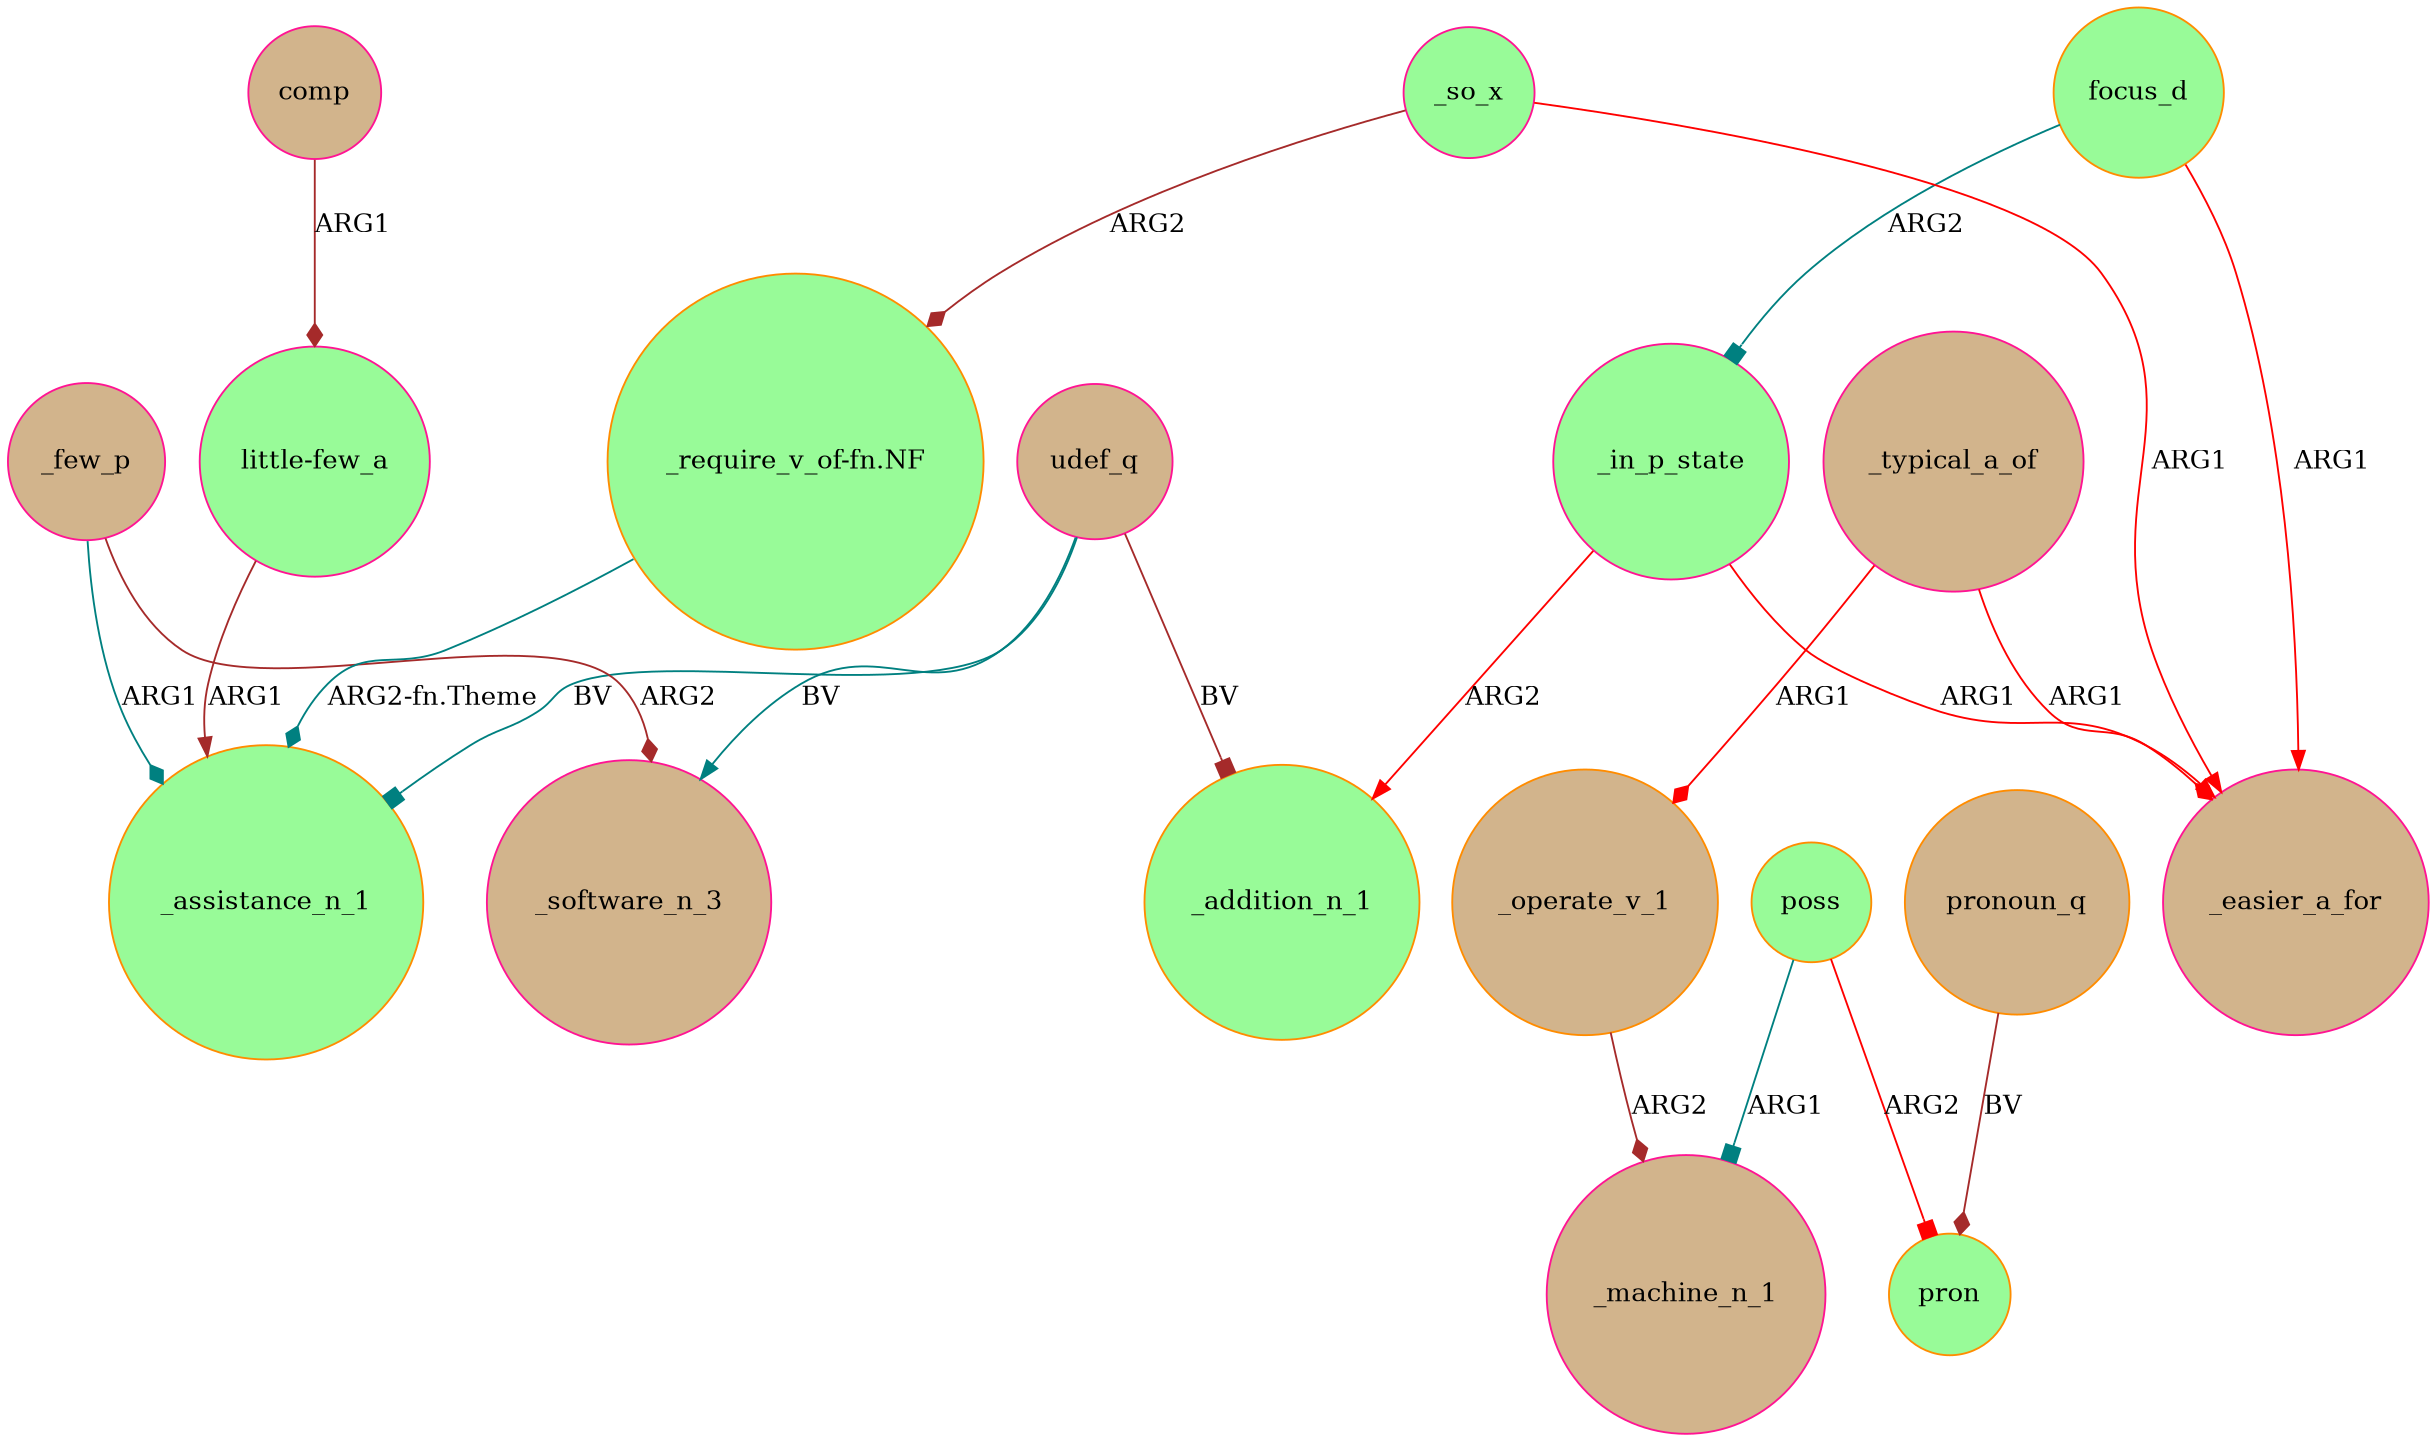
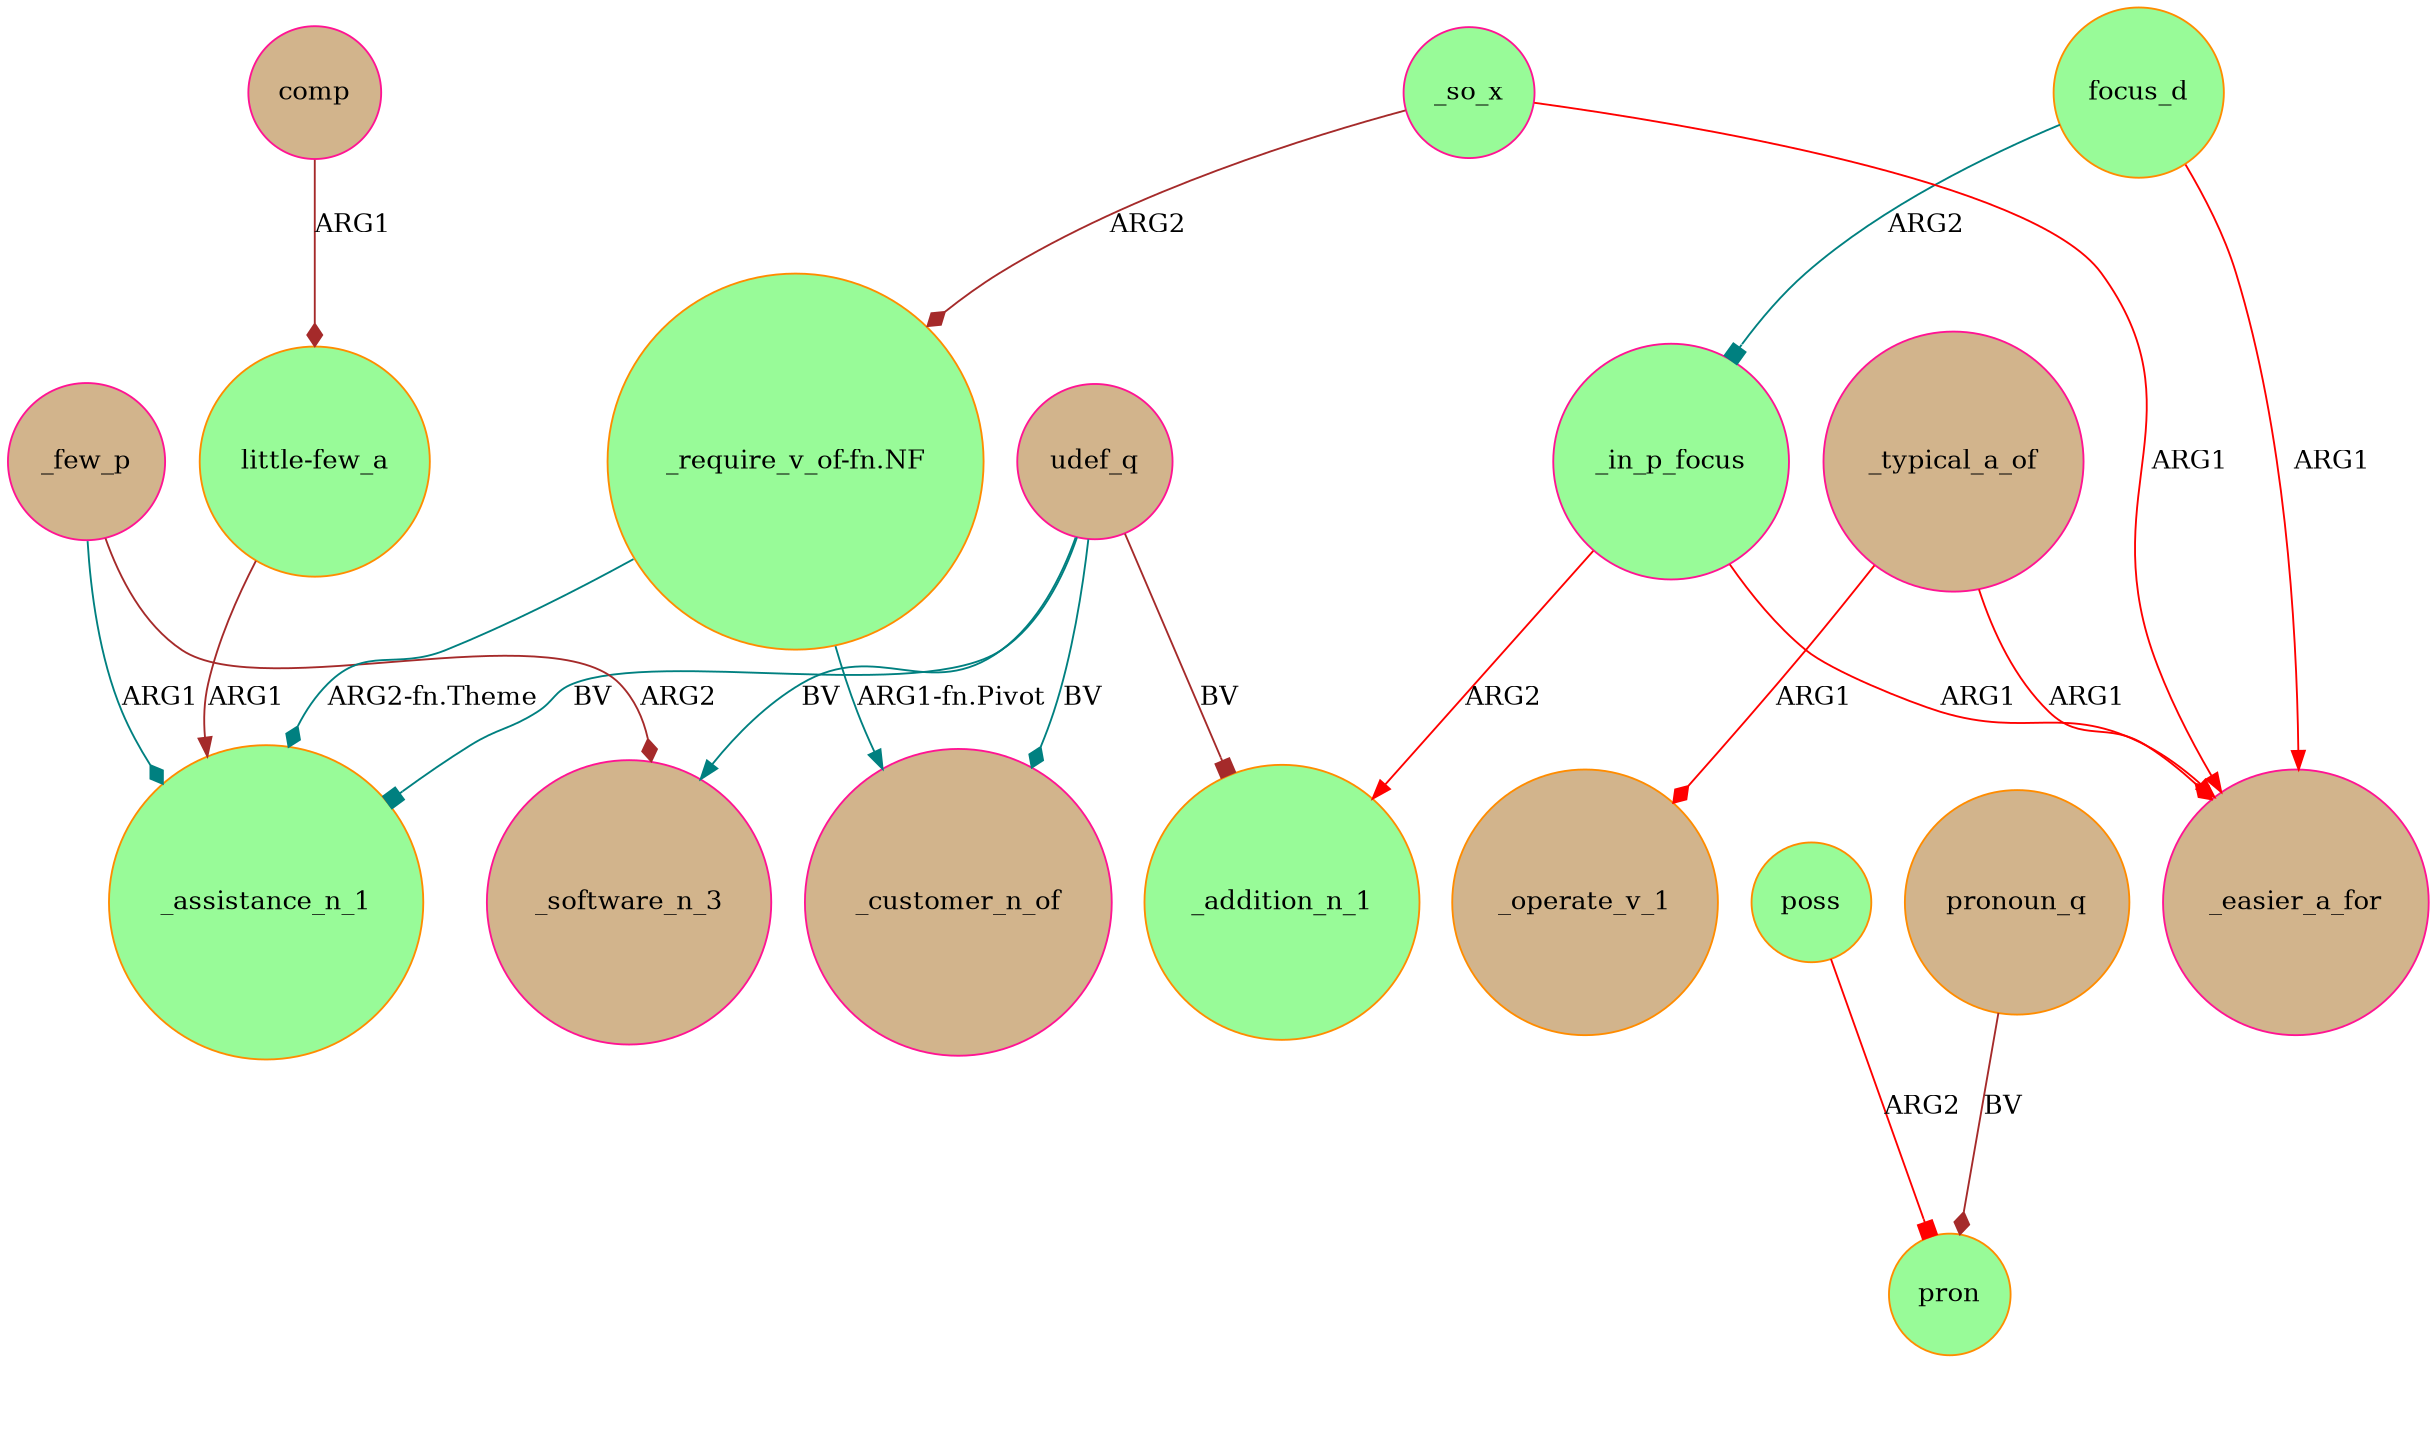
node "little-few_a": color deeppink -> darkorange
node "_in_p_state": label "_in_p_state" -> "_in_p_focus"
node "_customer_n_of": added
node "_machine_n_1": removed
